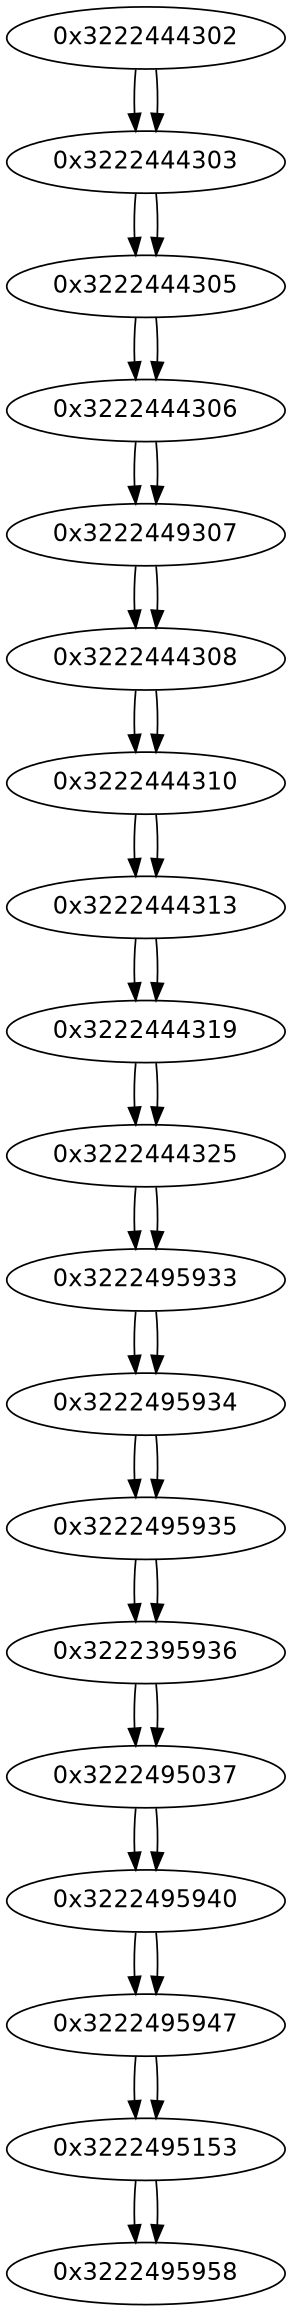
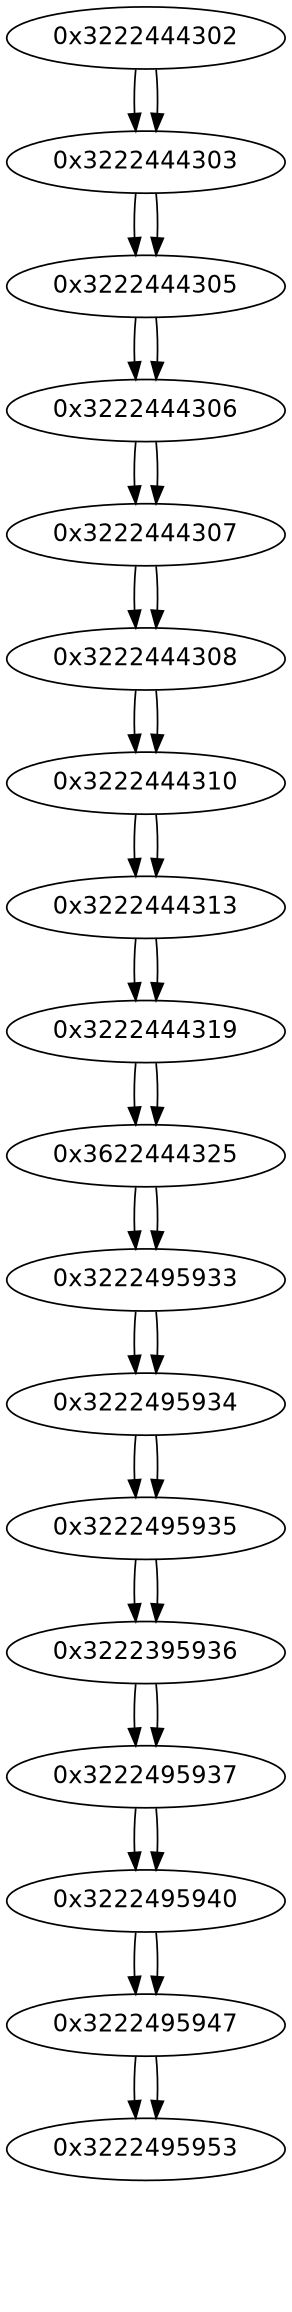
node "0x3222449307": label "0x3222449307" -> "0x3222444307"
node "0x3222444325": label "0x3222444325" -> "0x3622444325"
node "0x3222495037": label "0x3222495037" -> "0x3222495937"
node "0x3222495153": label "0x3222495153" -> "0x3222495953"
node "0x3222495958": removed
